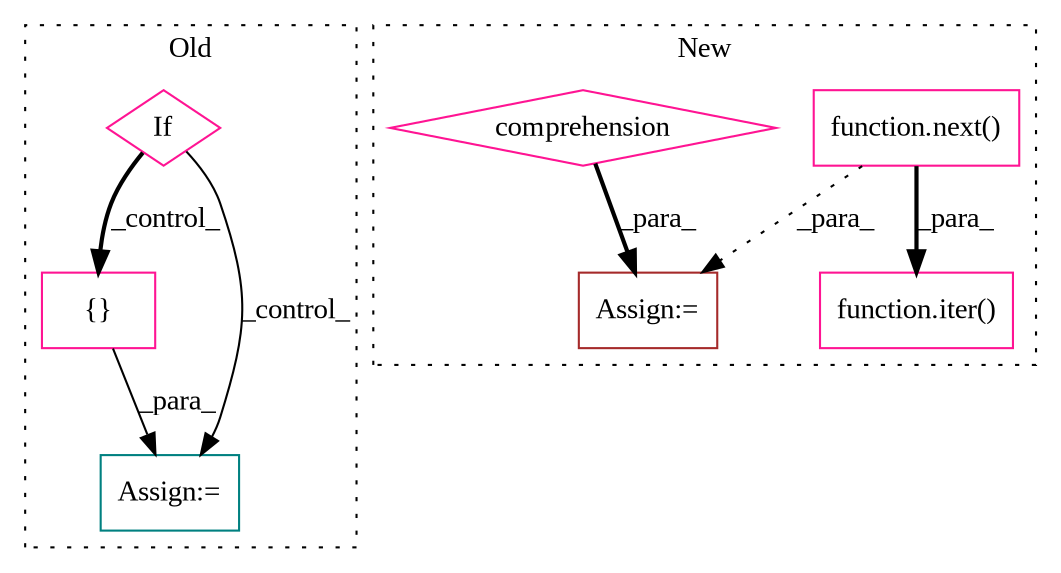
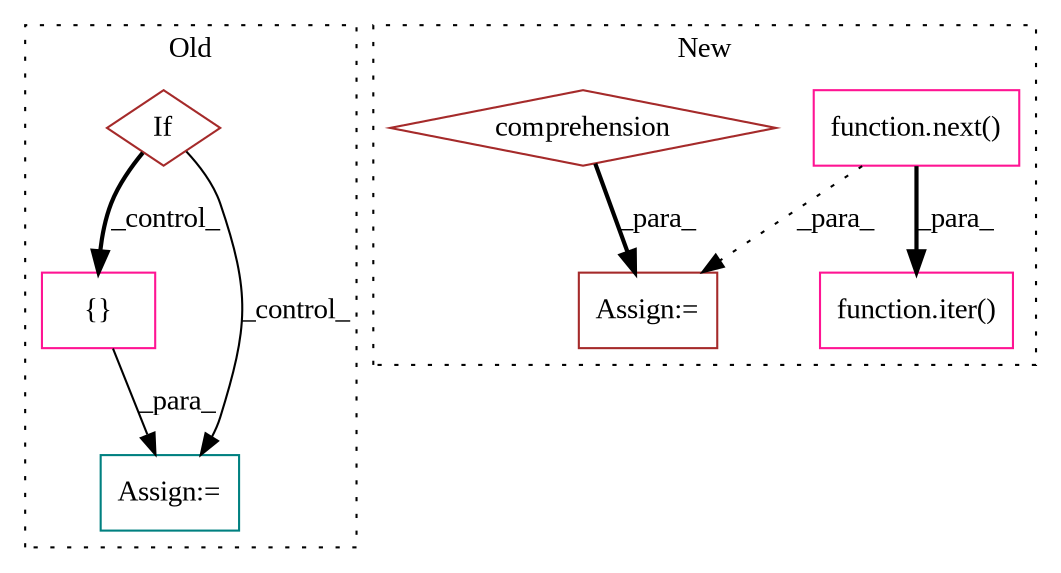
node "If": color deeppink -> brown
node "comprehension": color deeppink -> brown
